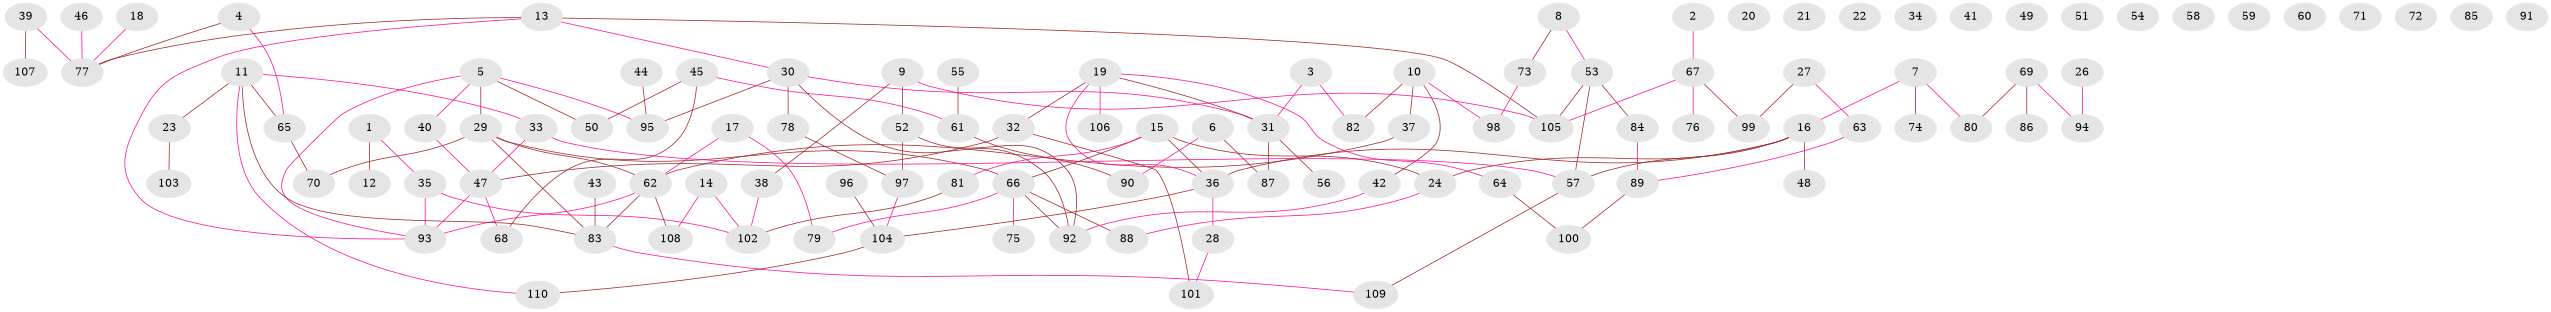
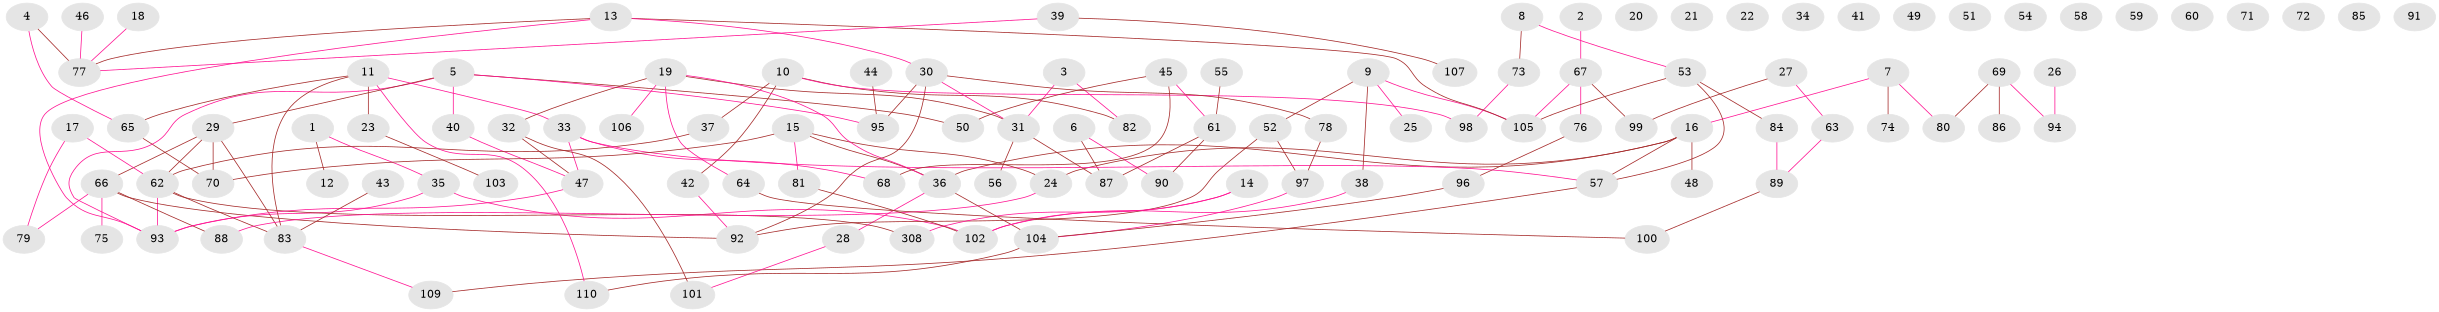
node "25": added
edge "76" -- "96": added
edge "15" -- "66": now "15" -- "70"
edge "61" -- "87": added
edge "47" -- "68": now "33" -- "68"
node "108": label "108" -> "308"
